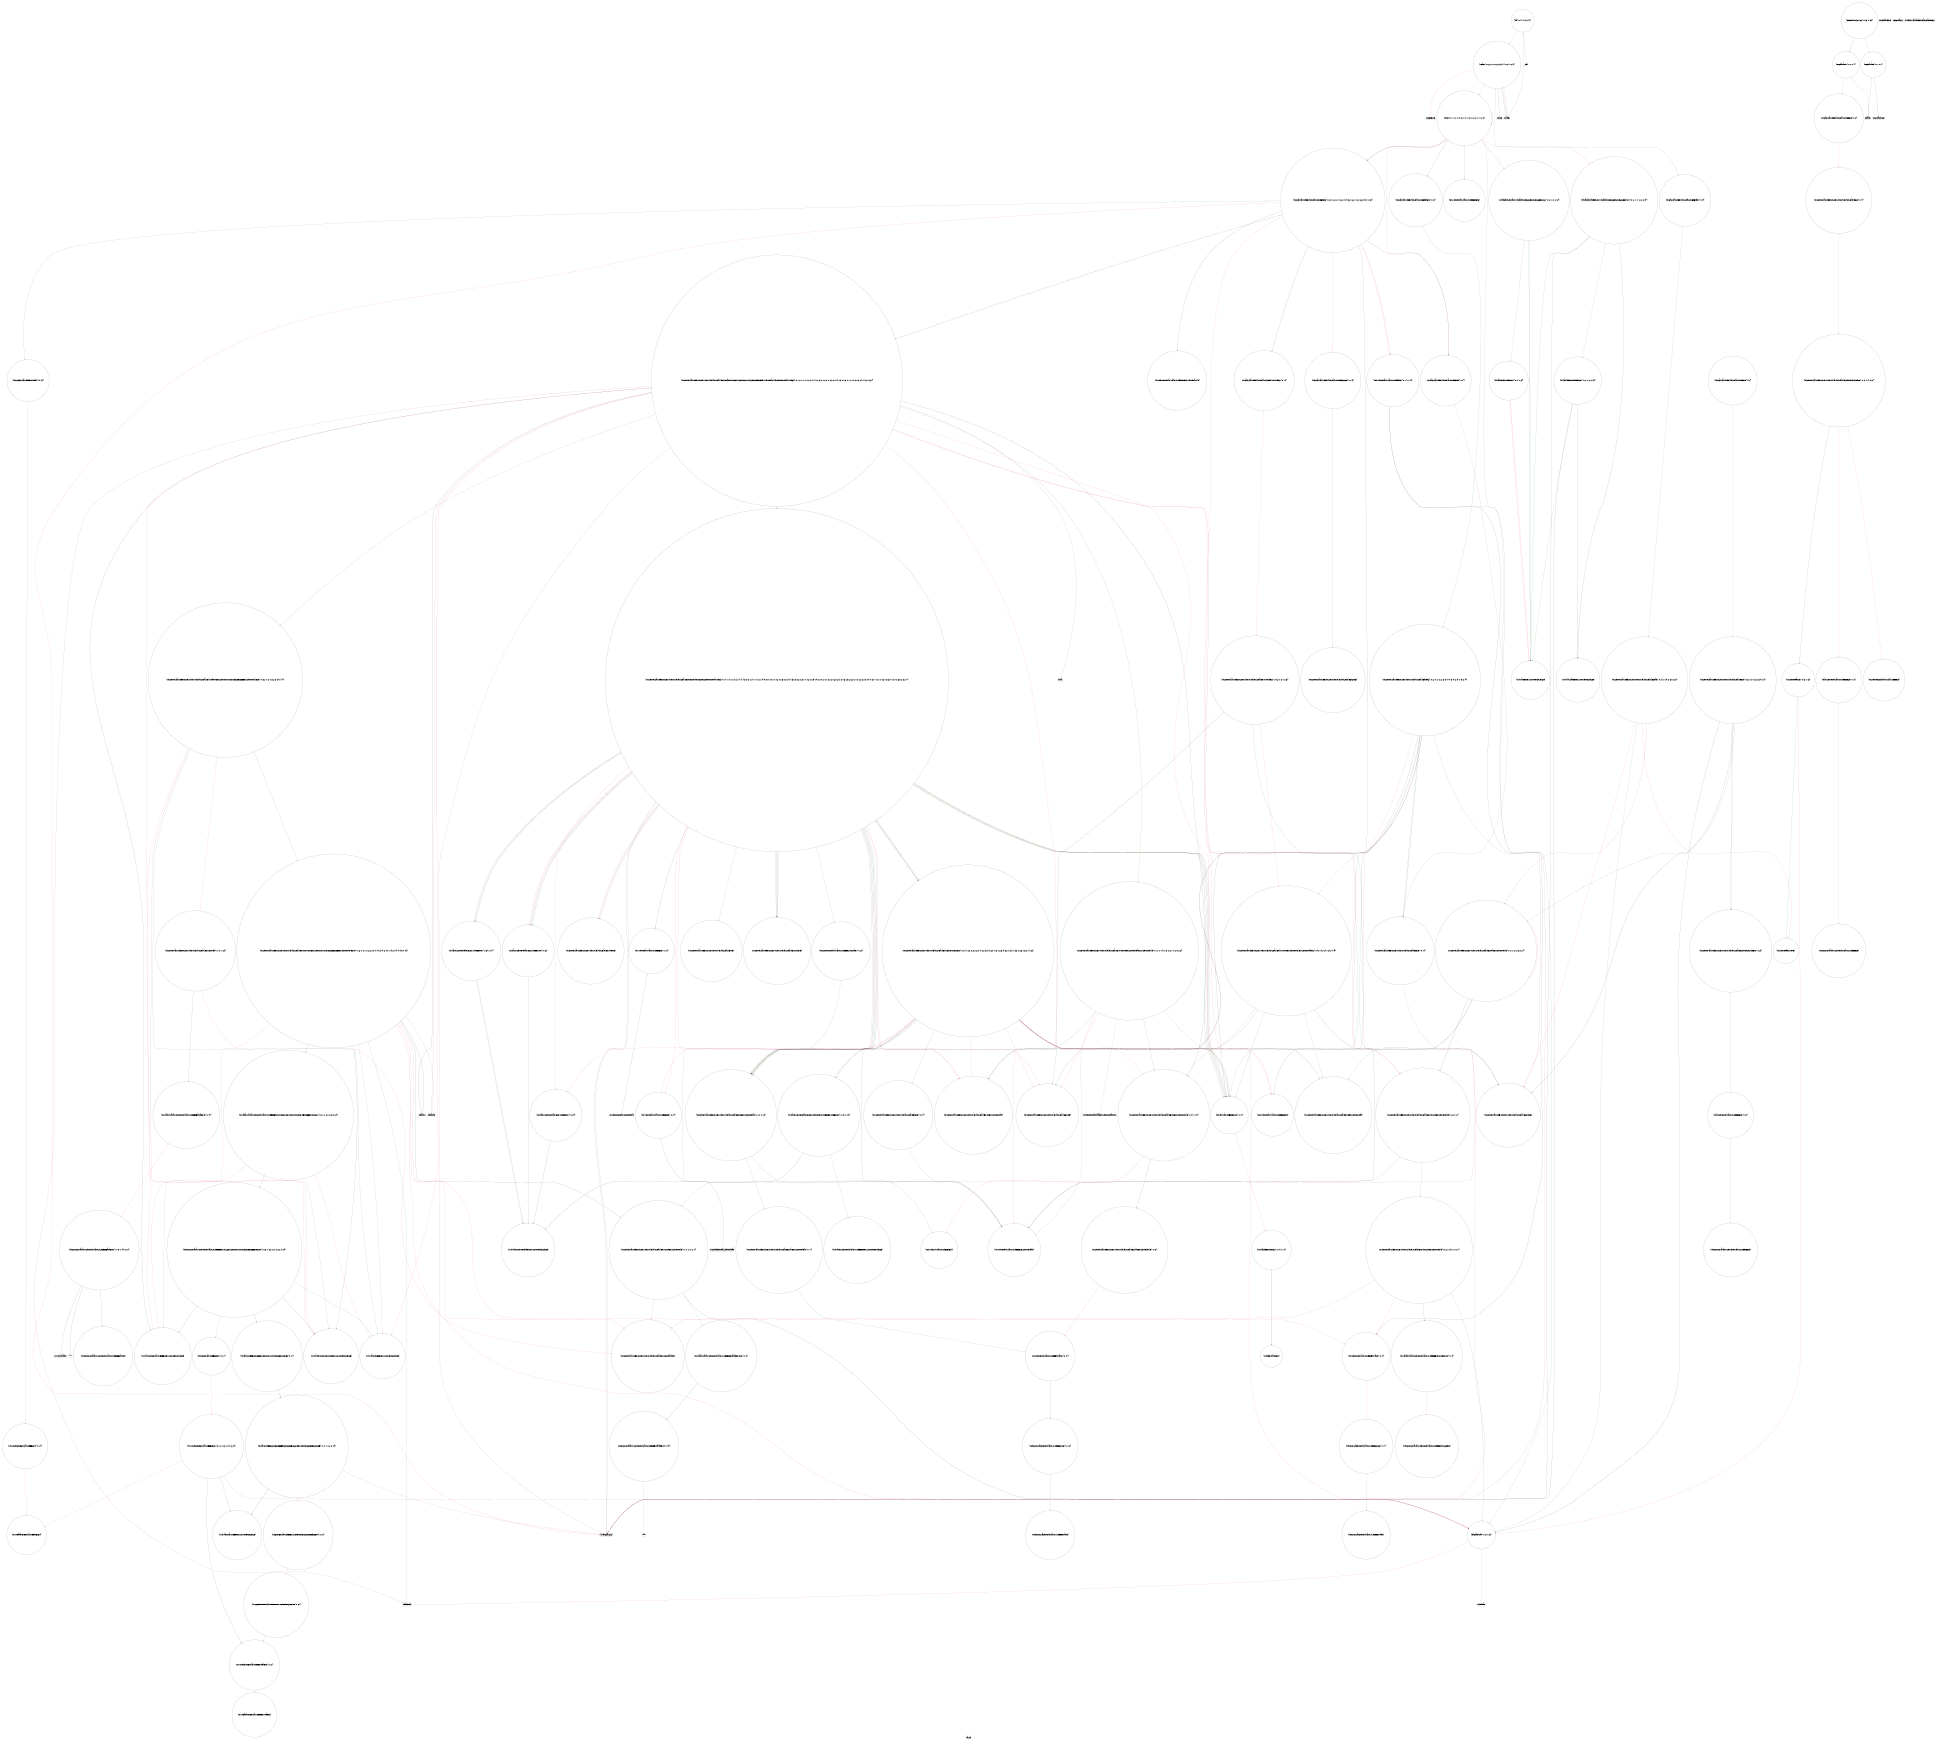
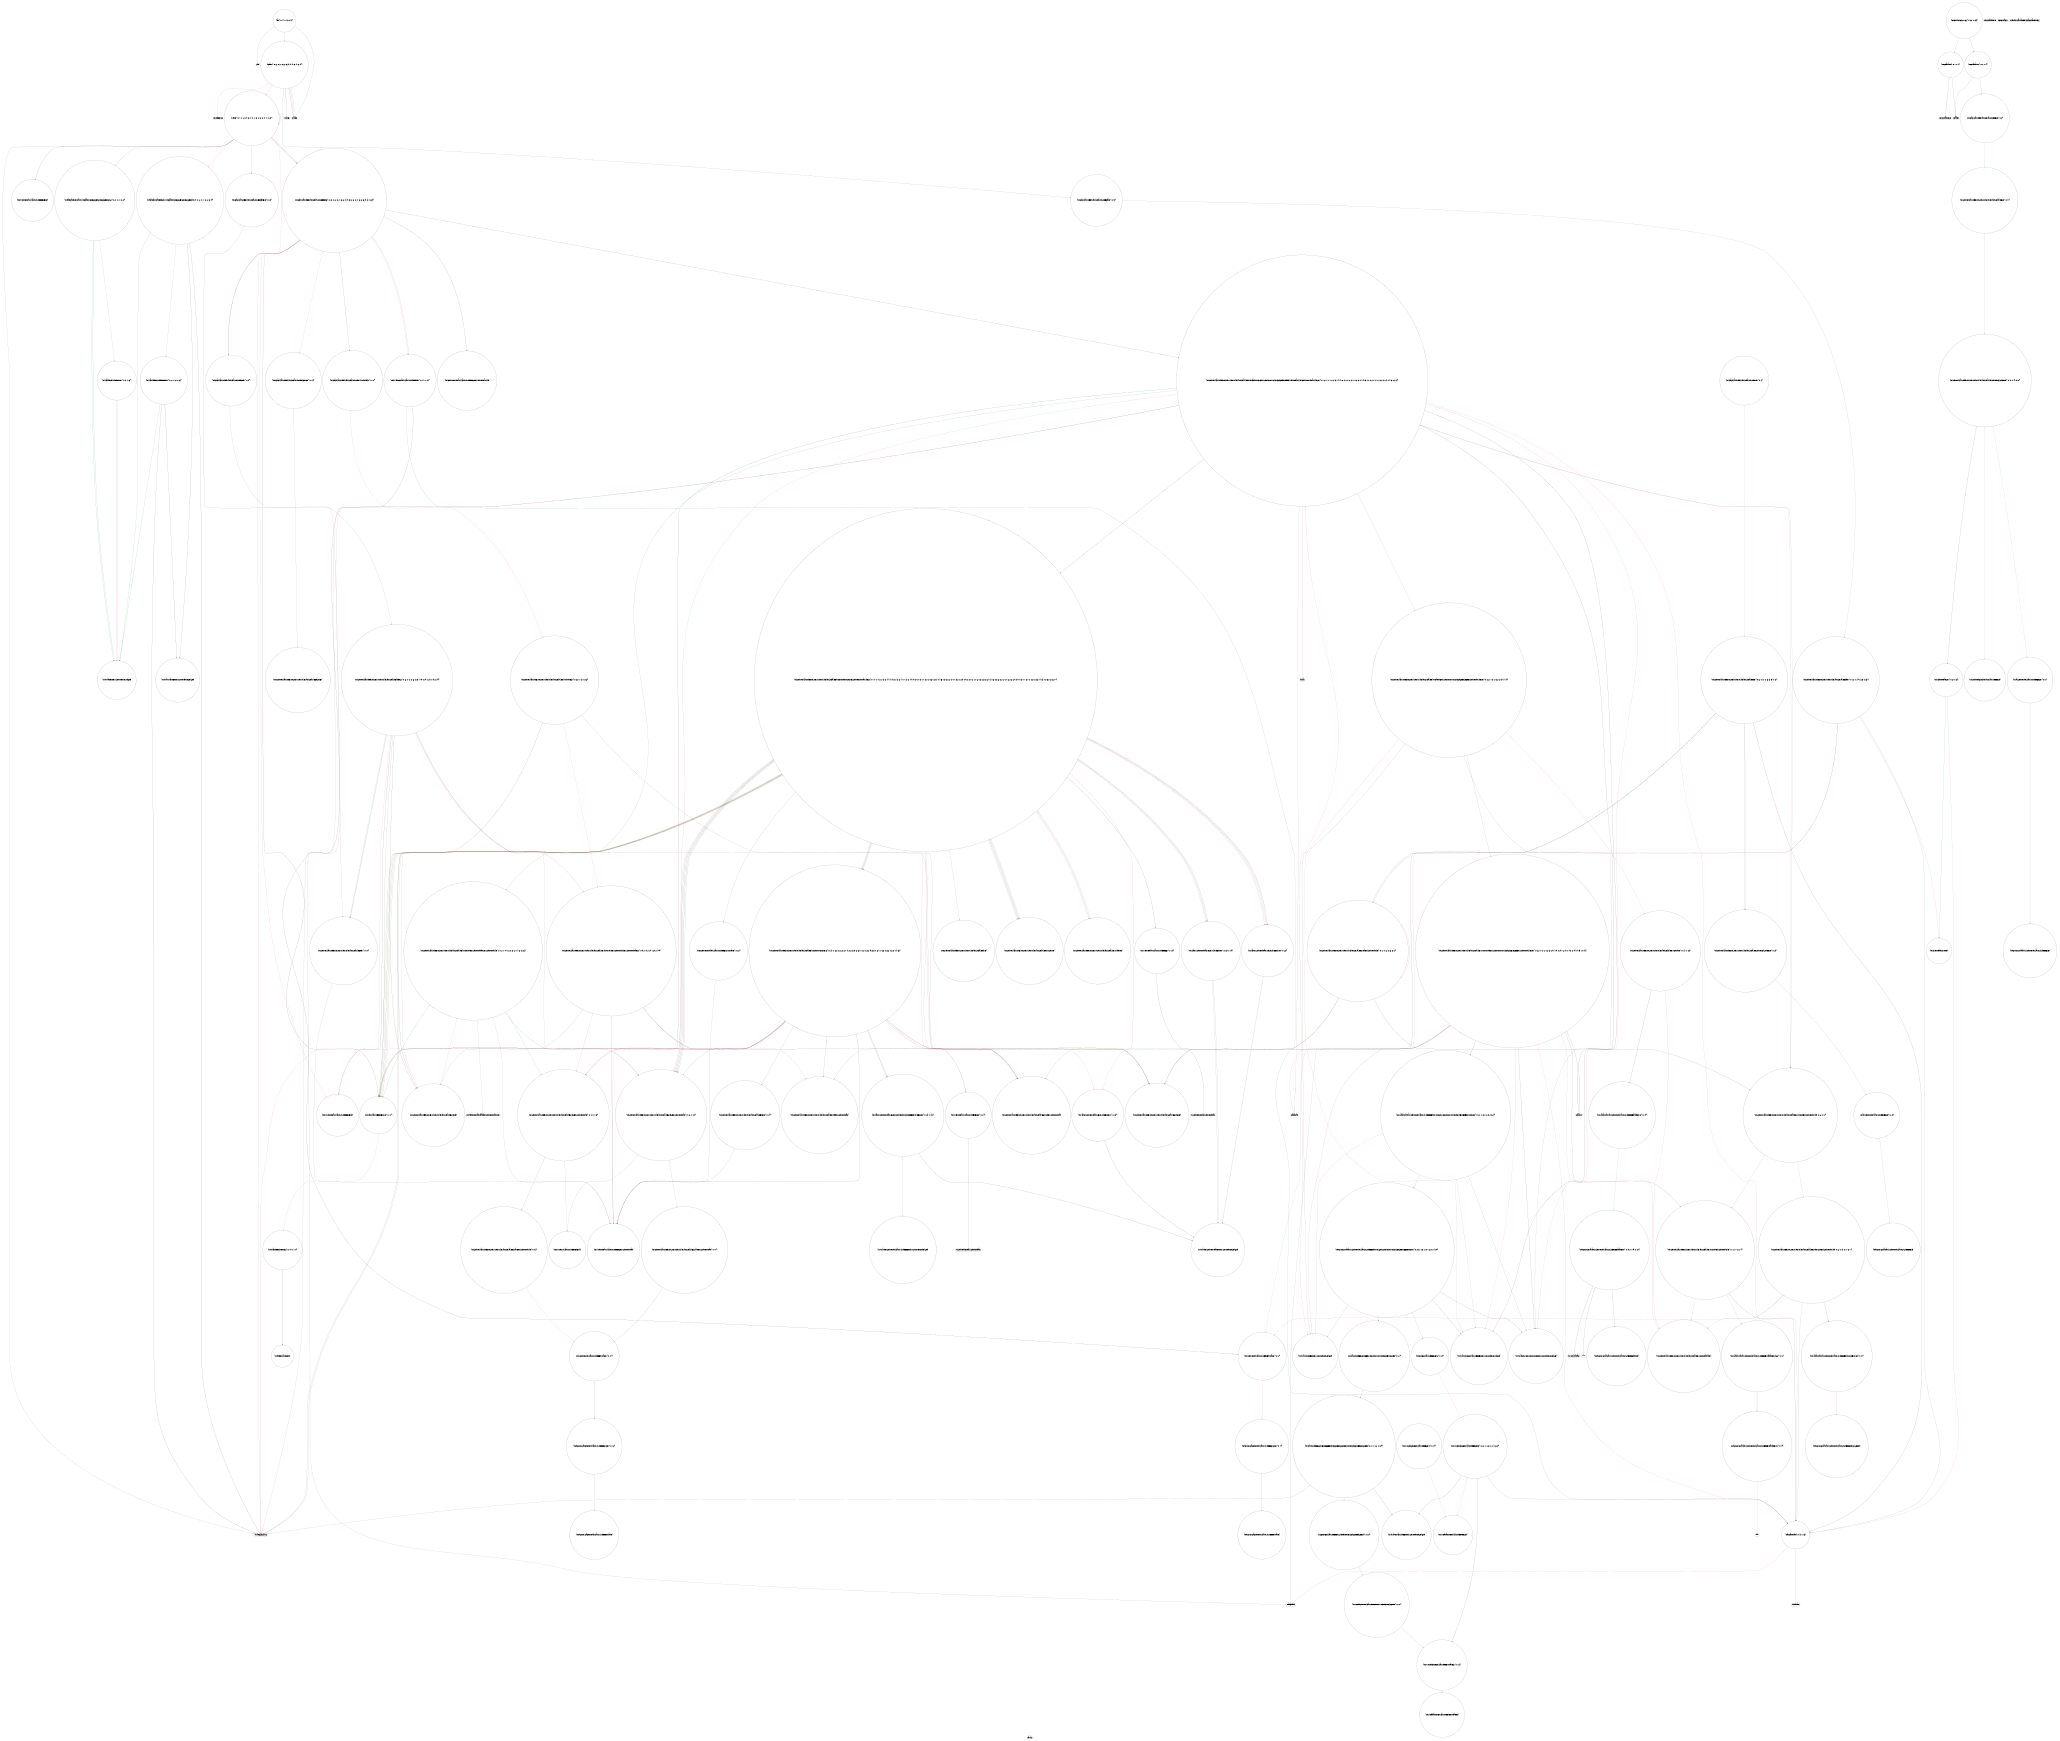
node "{_ZNSt5tupleIJRKSt4pairIS0_IiiEiEEEC2IvLb1EEES4_|{<s0>132}}": removed
